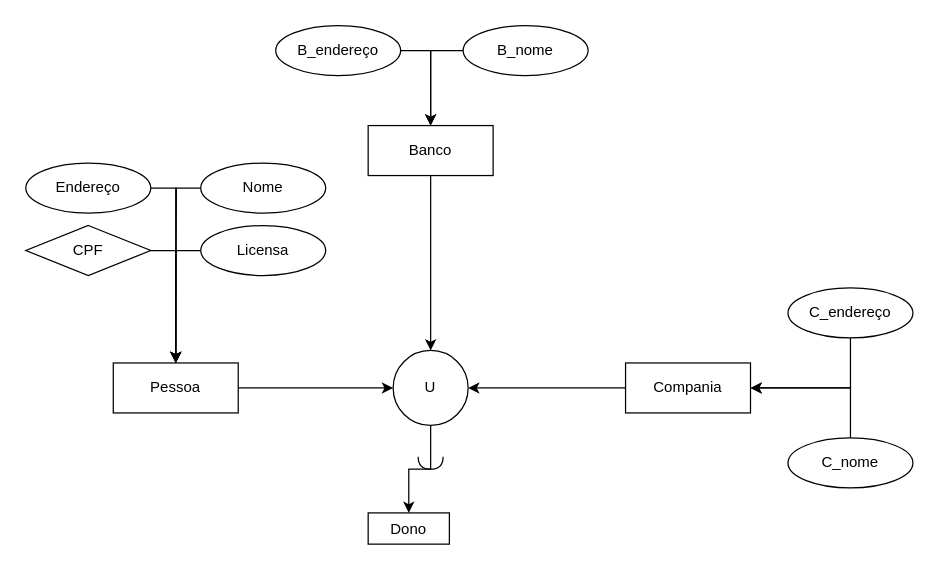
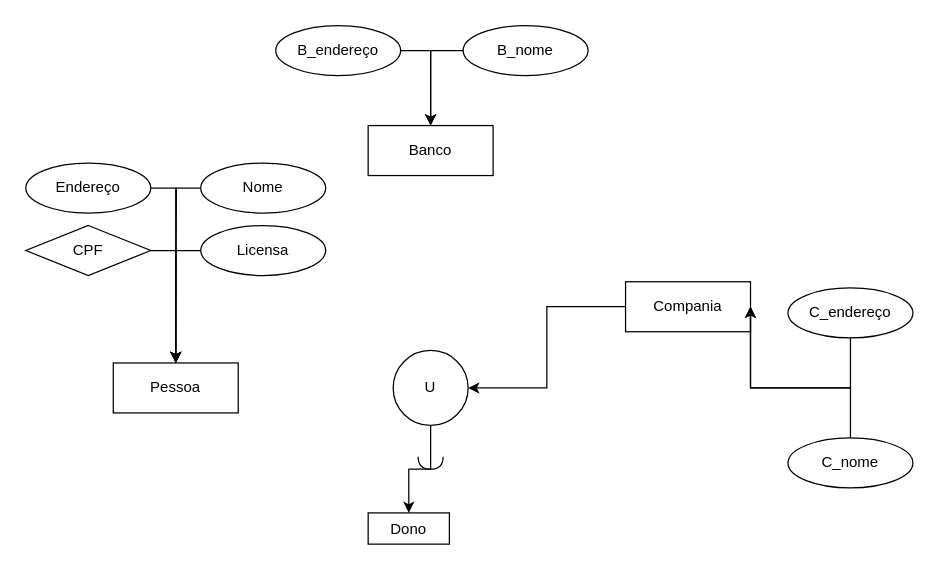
edge "Banco" -> "U": removed
edge "Pessoa" -> "U": removed
node "Compania": moved (688, 388) -> (688, 307)
